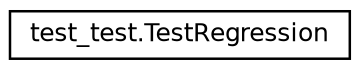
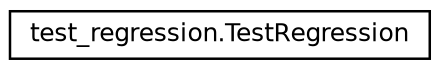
node "test_test.TestRegression": label "test_test.TestRegression" -> "test_regression.TestRegression"
